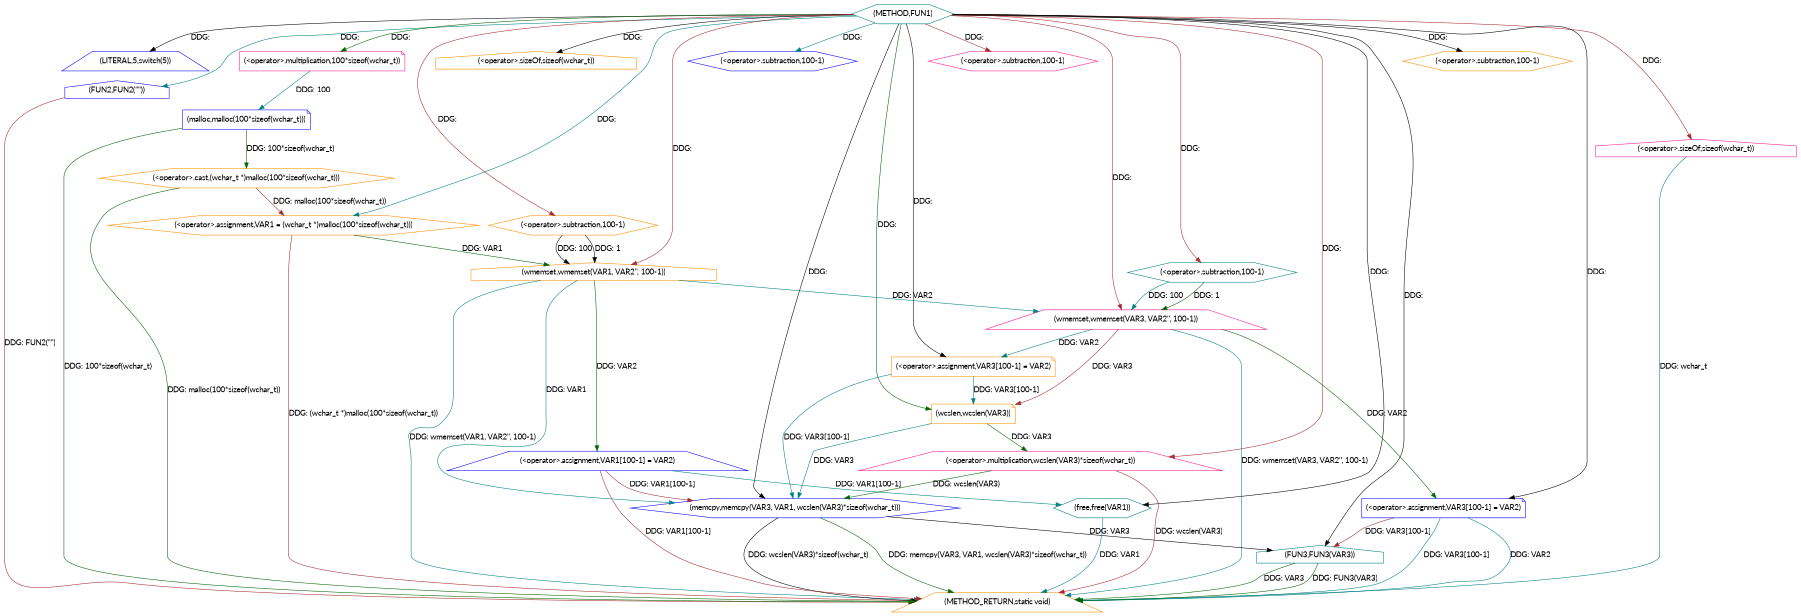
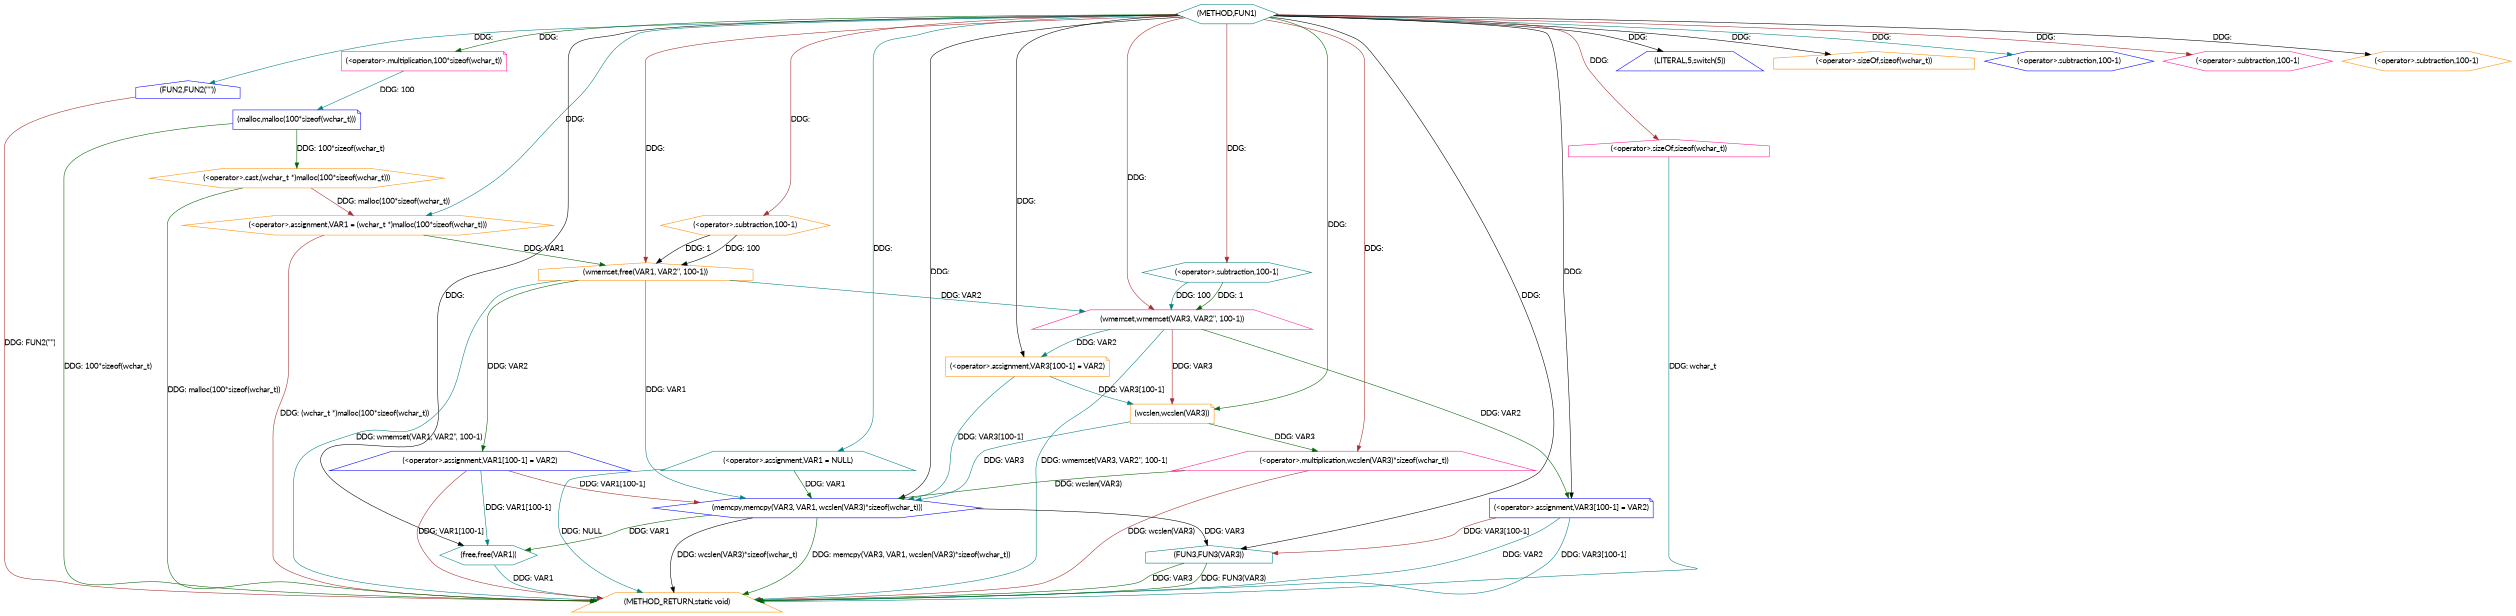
node "(wmemset,wmemset(VAR1, VAR2'', 100-1))": label "(wmemset,wmemset(VAR1, VAR2'', 100-1))" -> "(wmemset,free(VAR1, VAR2'', 100-1))"
node "(<operator>.assignment,VAR1 = NULL)": added
edge "(memcpy,memcpy(VAR3, VAR1, wcslen(VAR3)*sizeof(wchar_t)))" -> "(free,free(VAR1))": added, label "DDG: VAR1"
